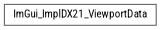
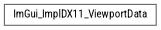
node "ImGui_ImplDX21_ViewportData": label "ImGui_ImplDX21_ViewportData" -> "ImGui_ImplDX11_ViewportData"
